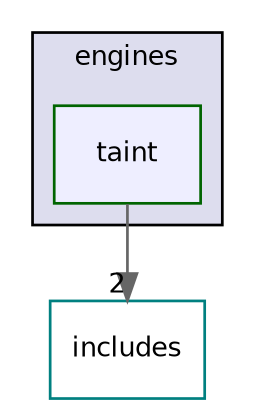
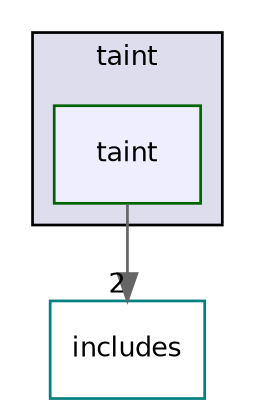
cluster "engines": label "engines" -> "taint"
